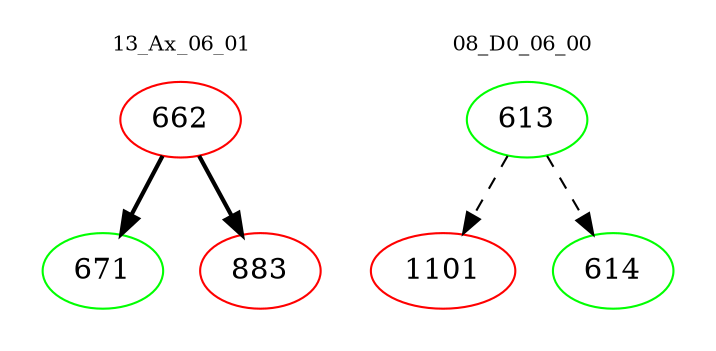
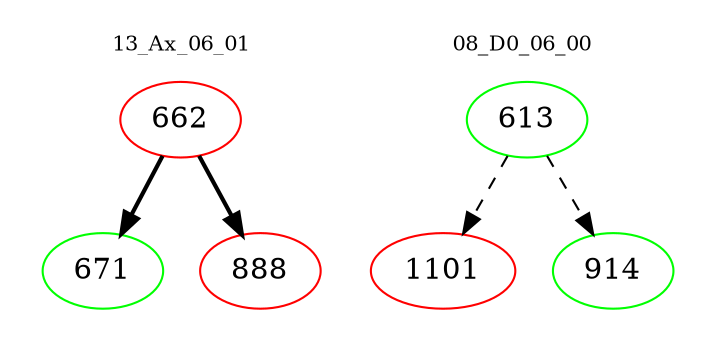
node "883": label "883" -> "888"
node "614": label "614" -> "914"
